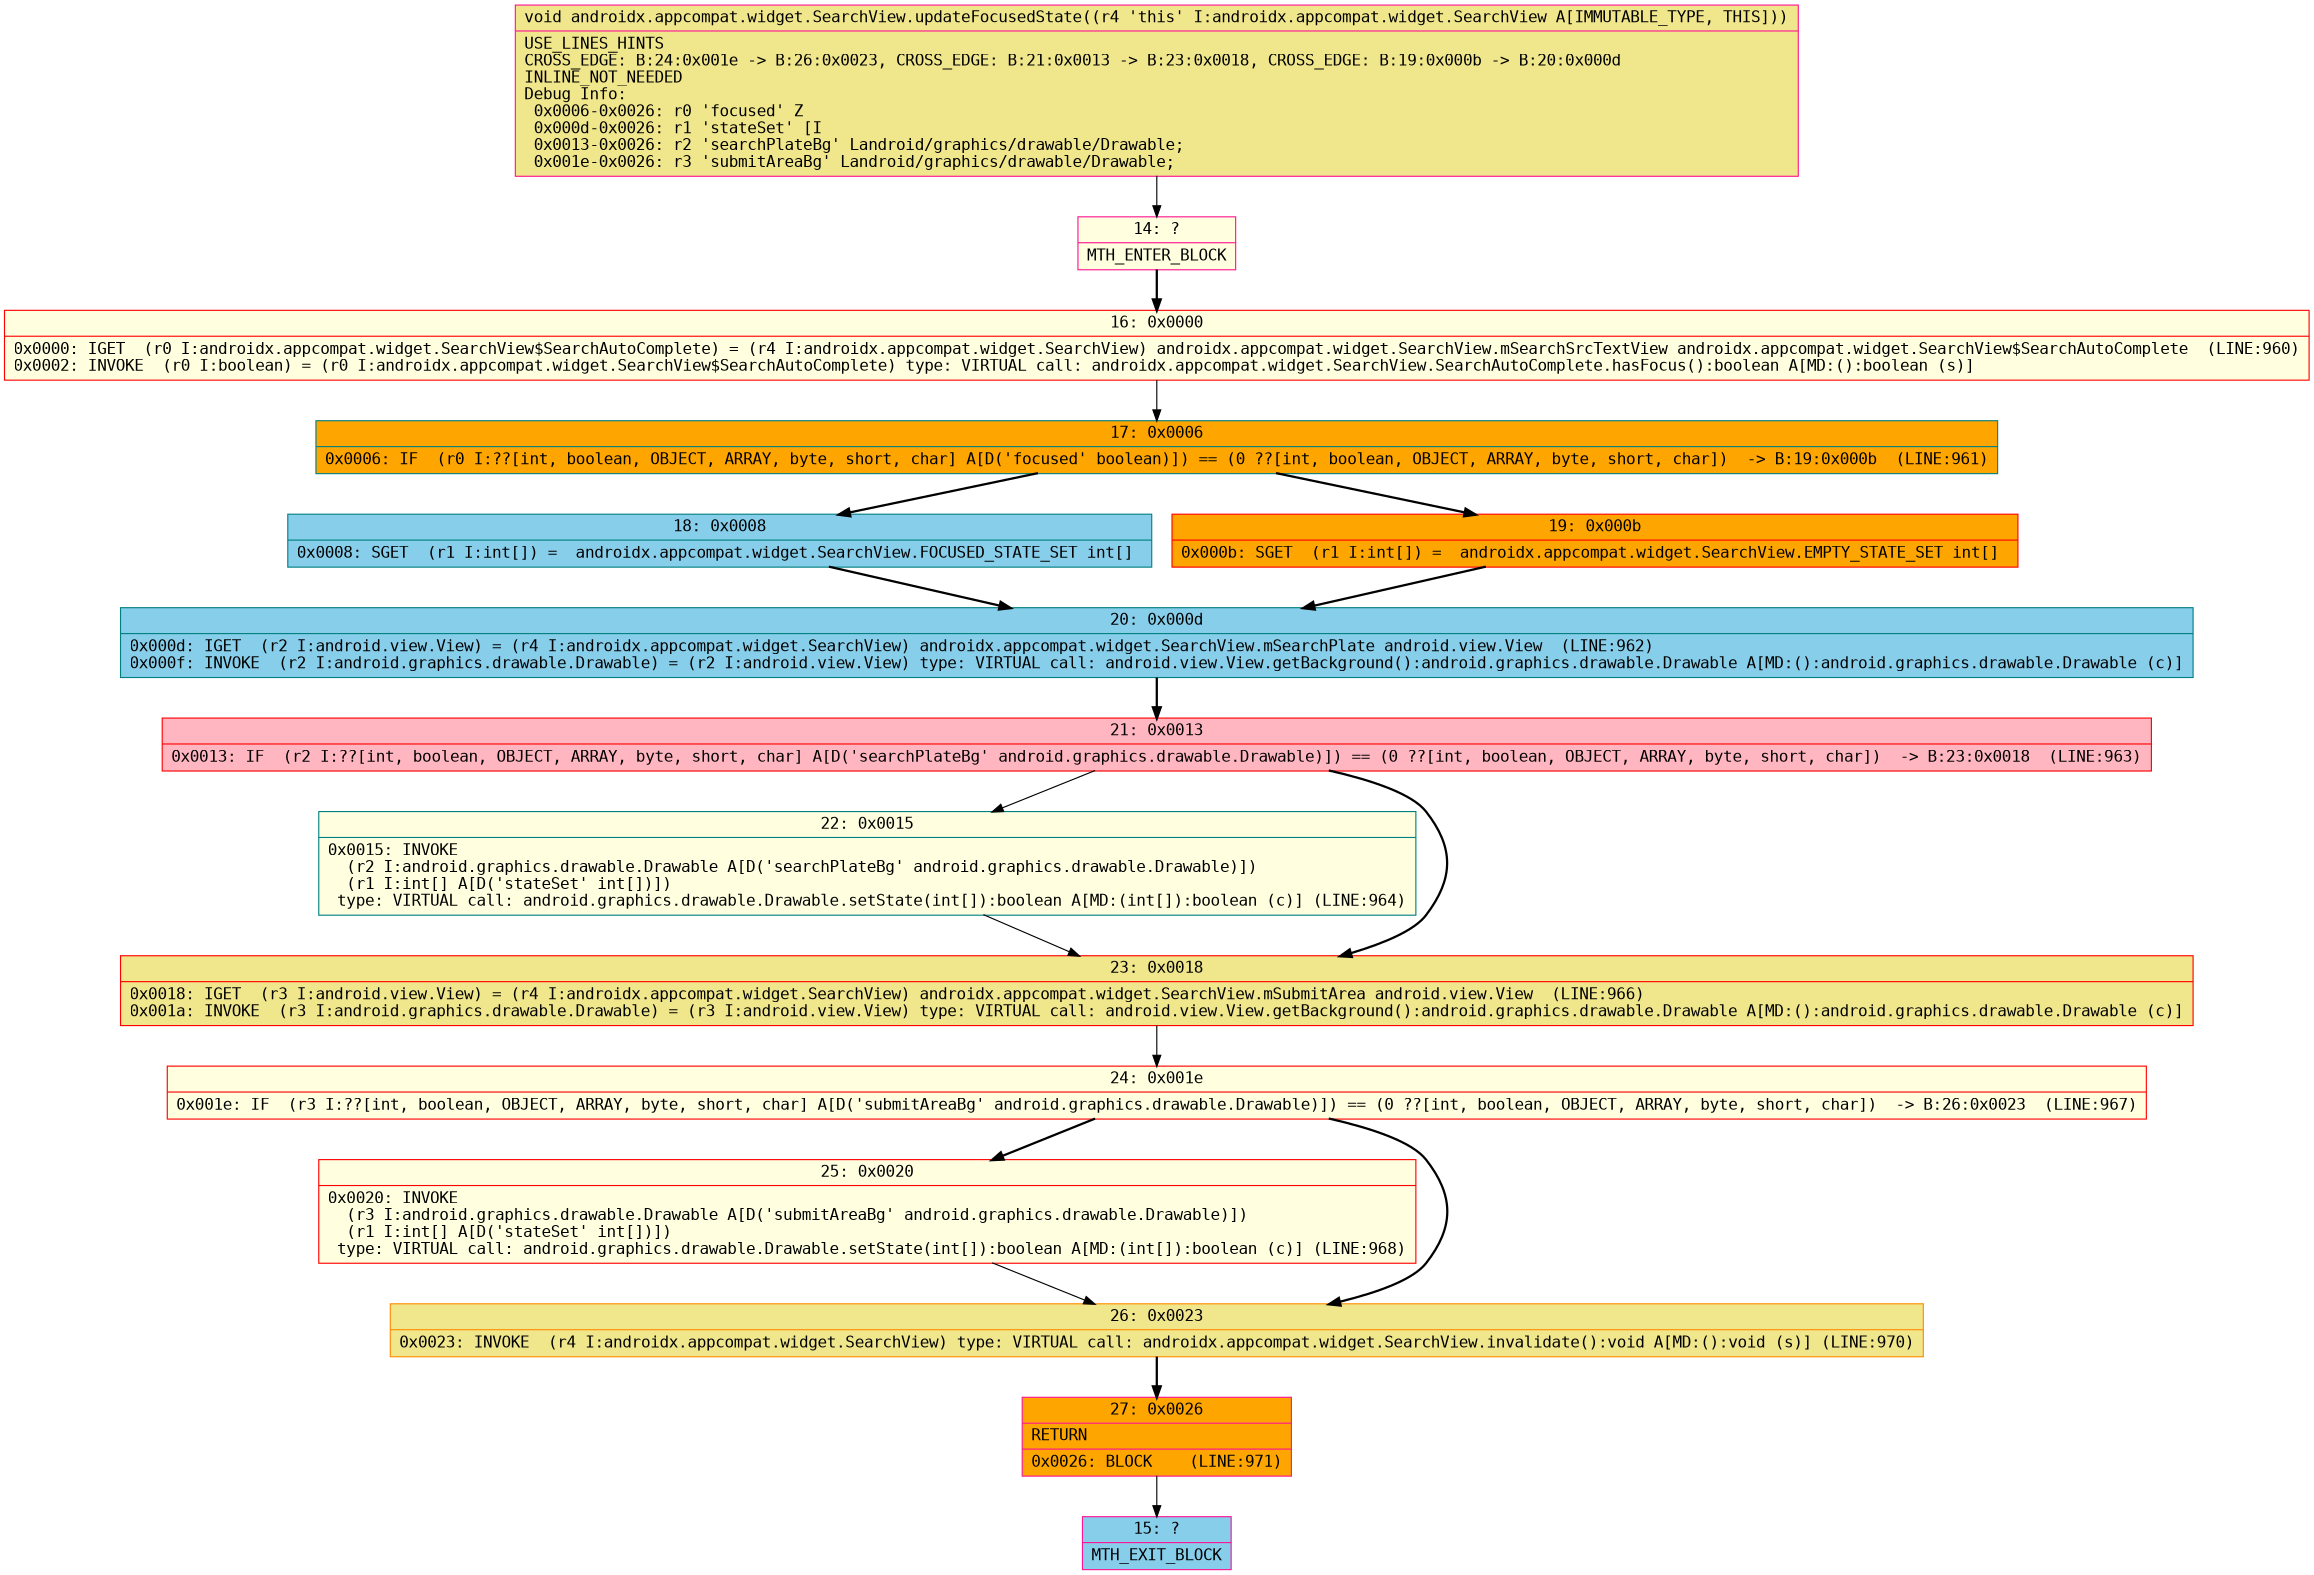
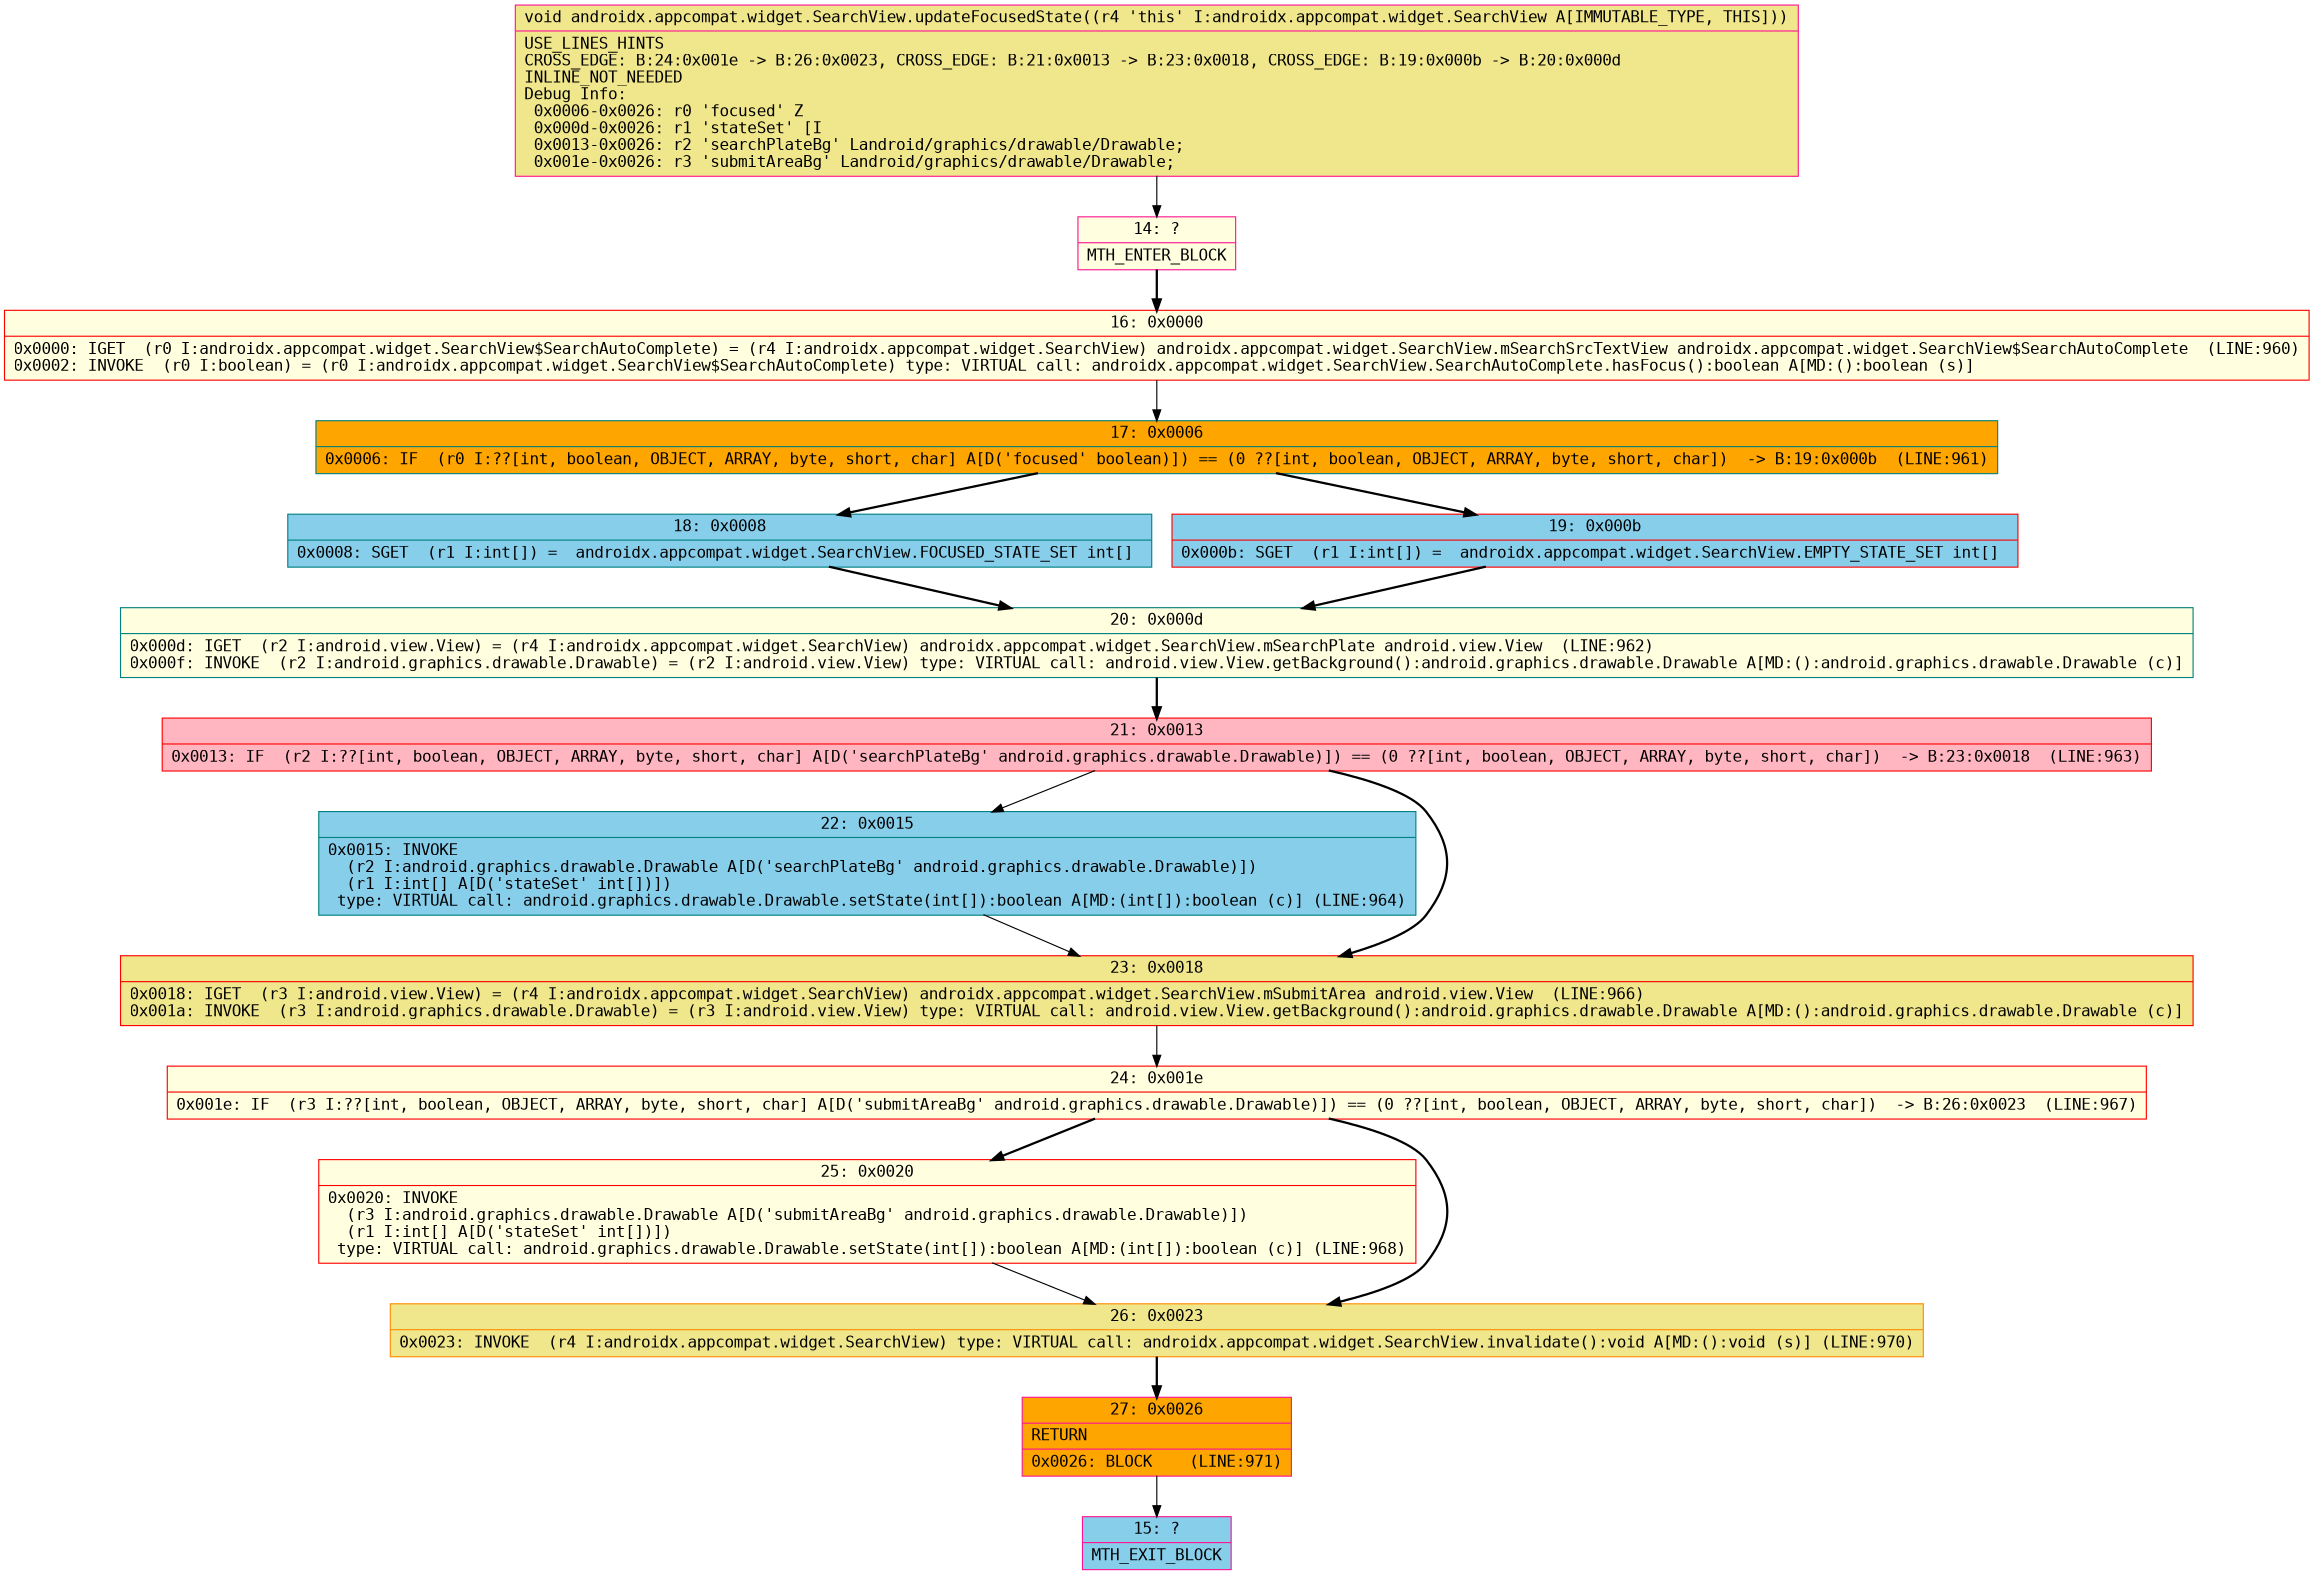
node "19: 0x000b": fillcolor orange -> skyblue
node "20: 0x000d": fillcolor skyblue -> lightyellow
node "22: 0x0015": fillcolor lightyellow -> skyblue
